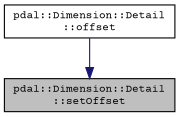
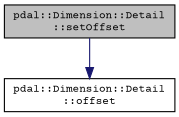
edge "pdal::Dimension::Detail ::offset" -> "pdal::Dimension::Detail ::setOffset": reversed
